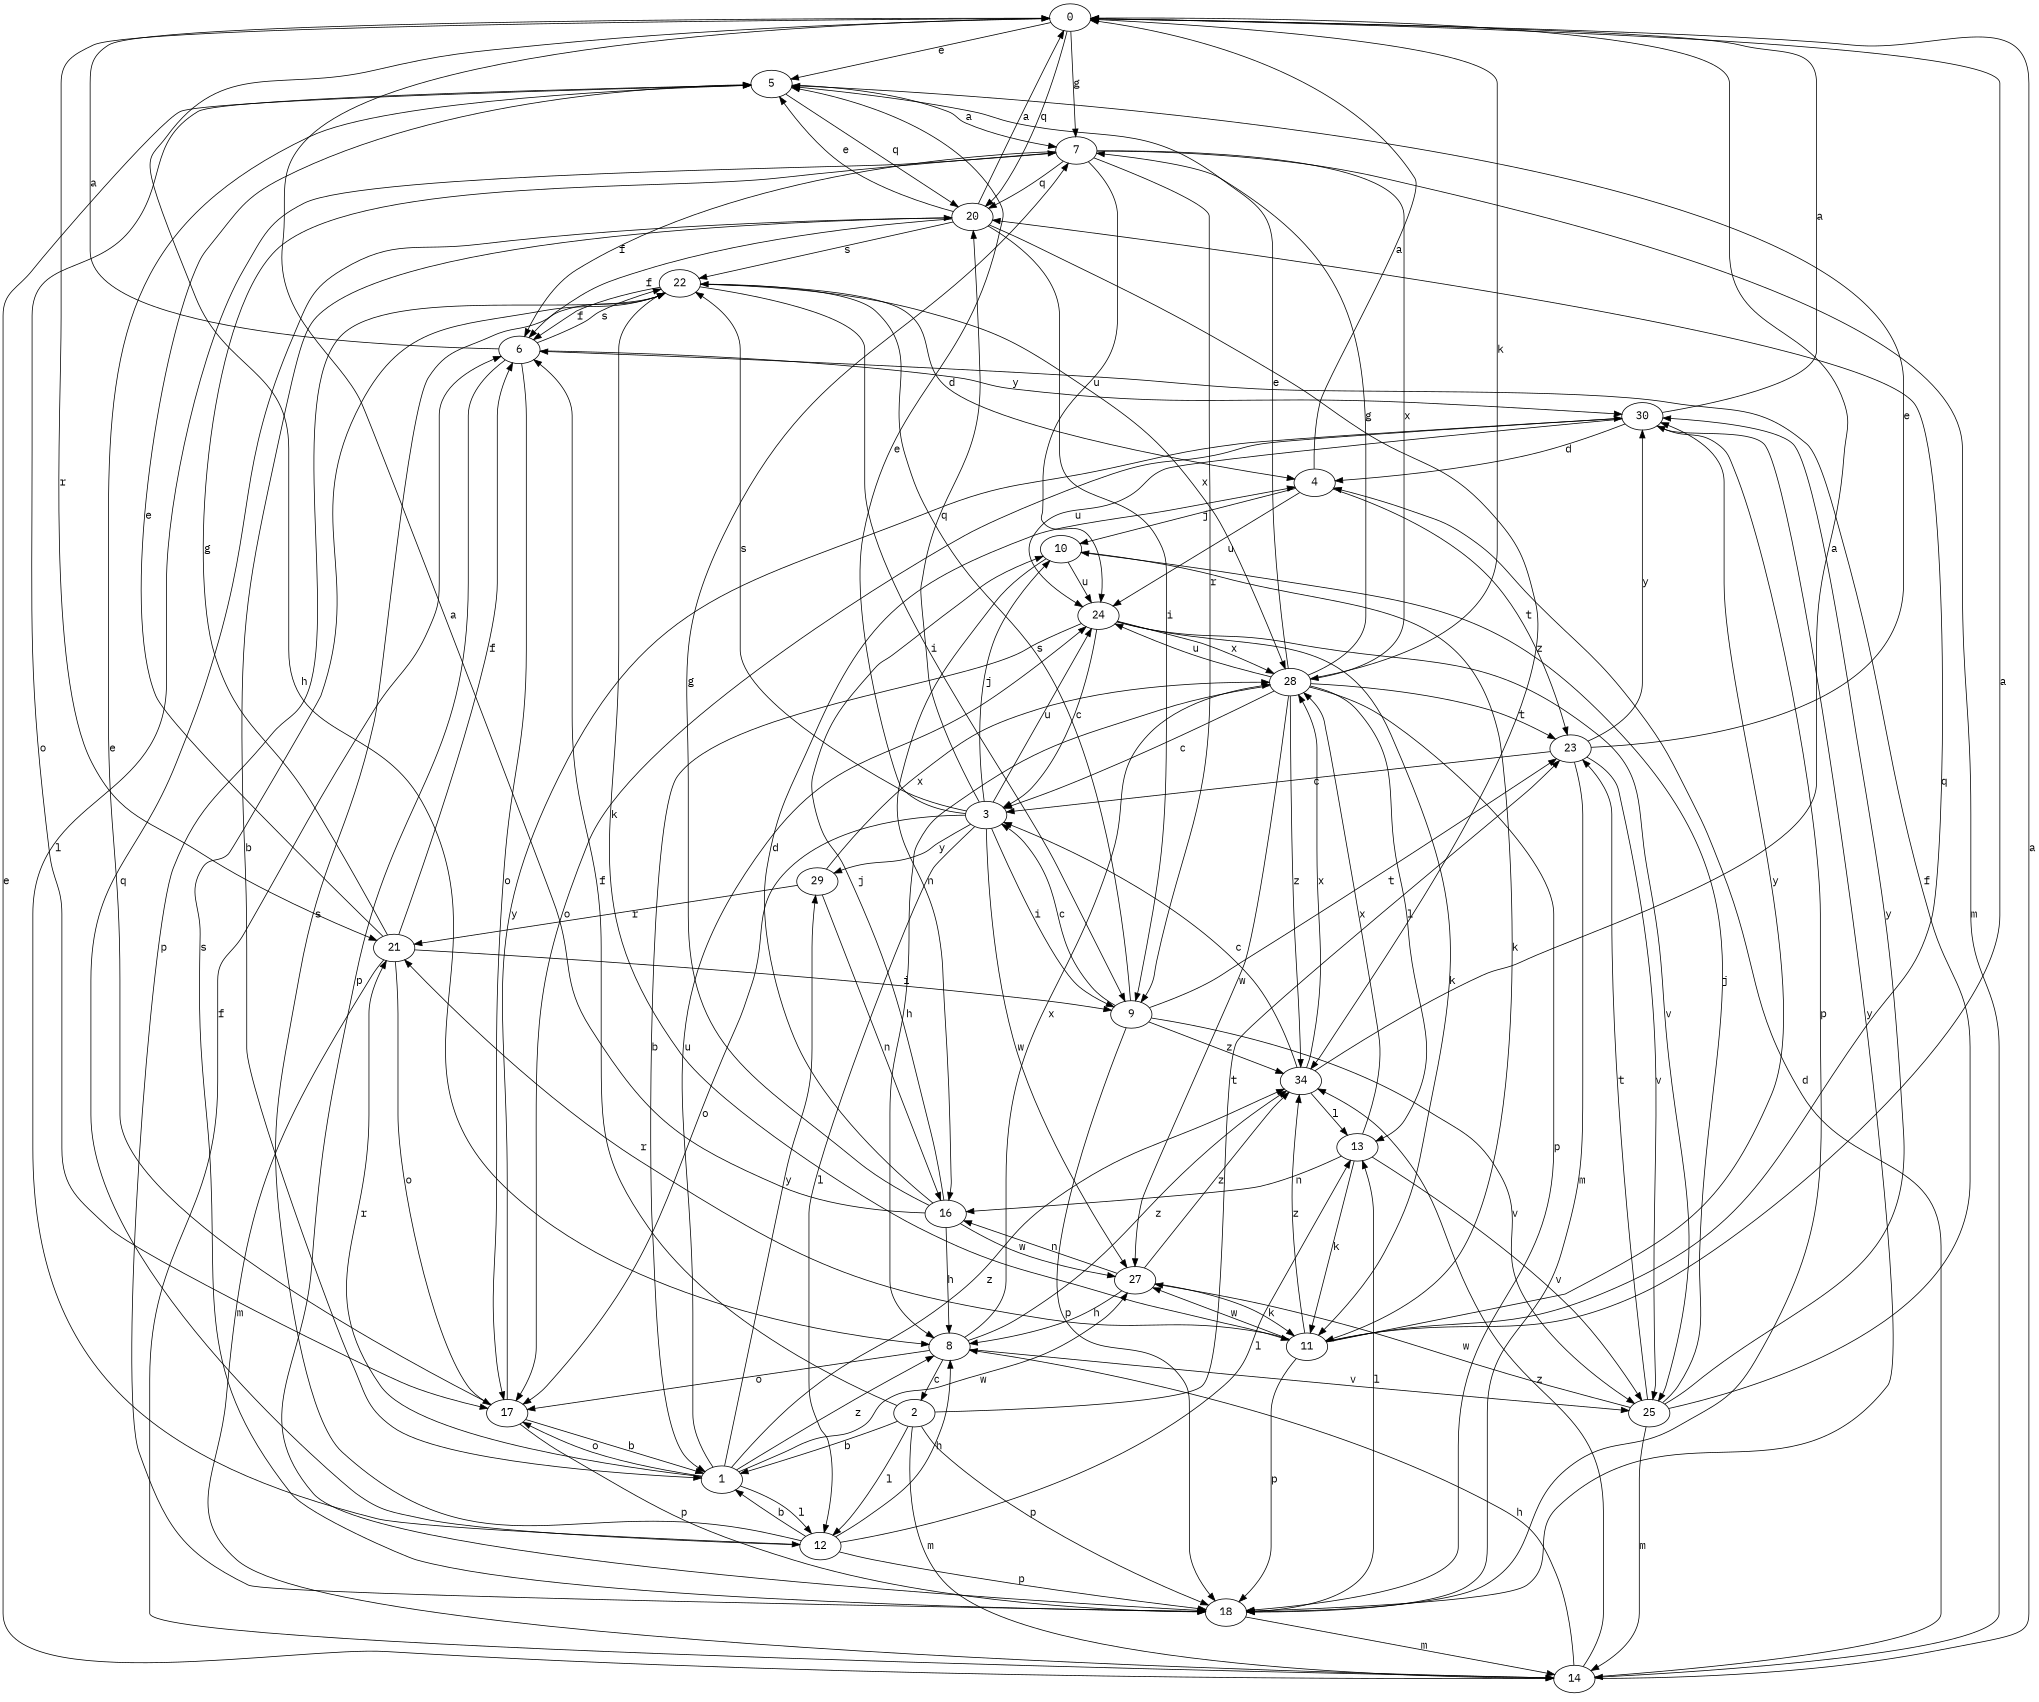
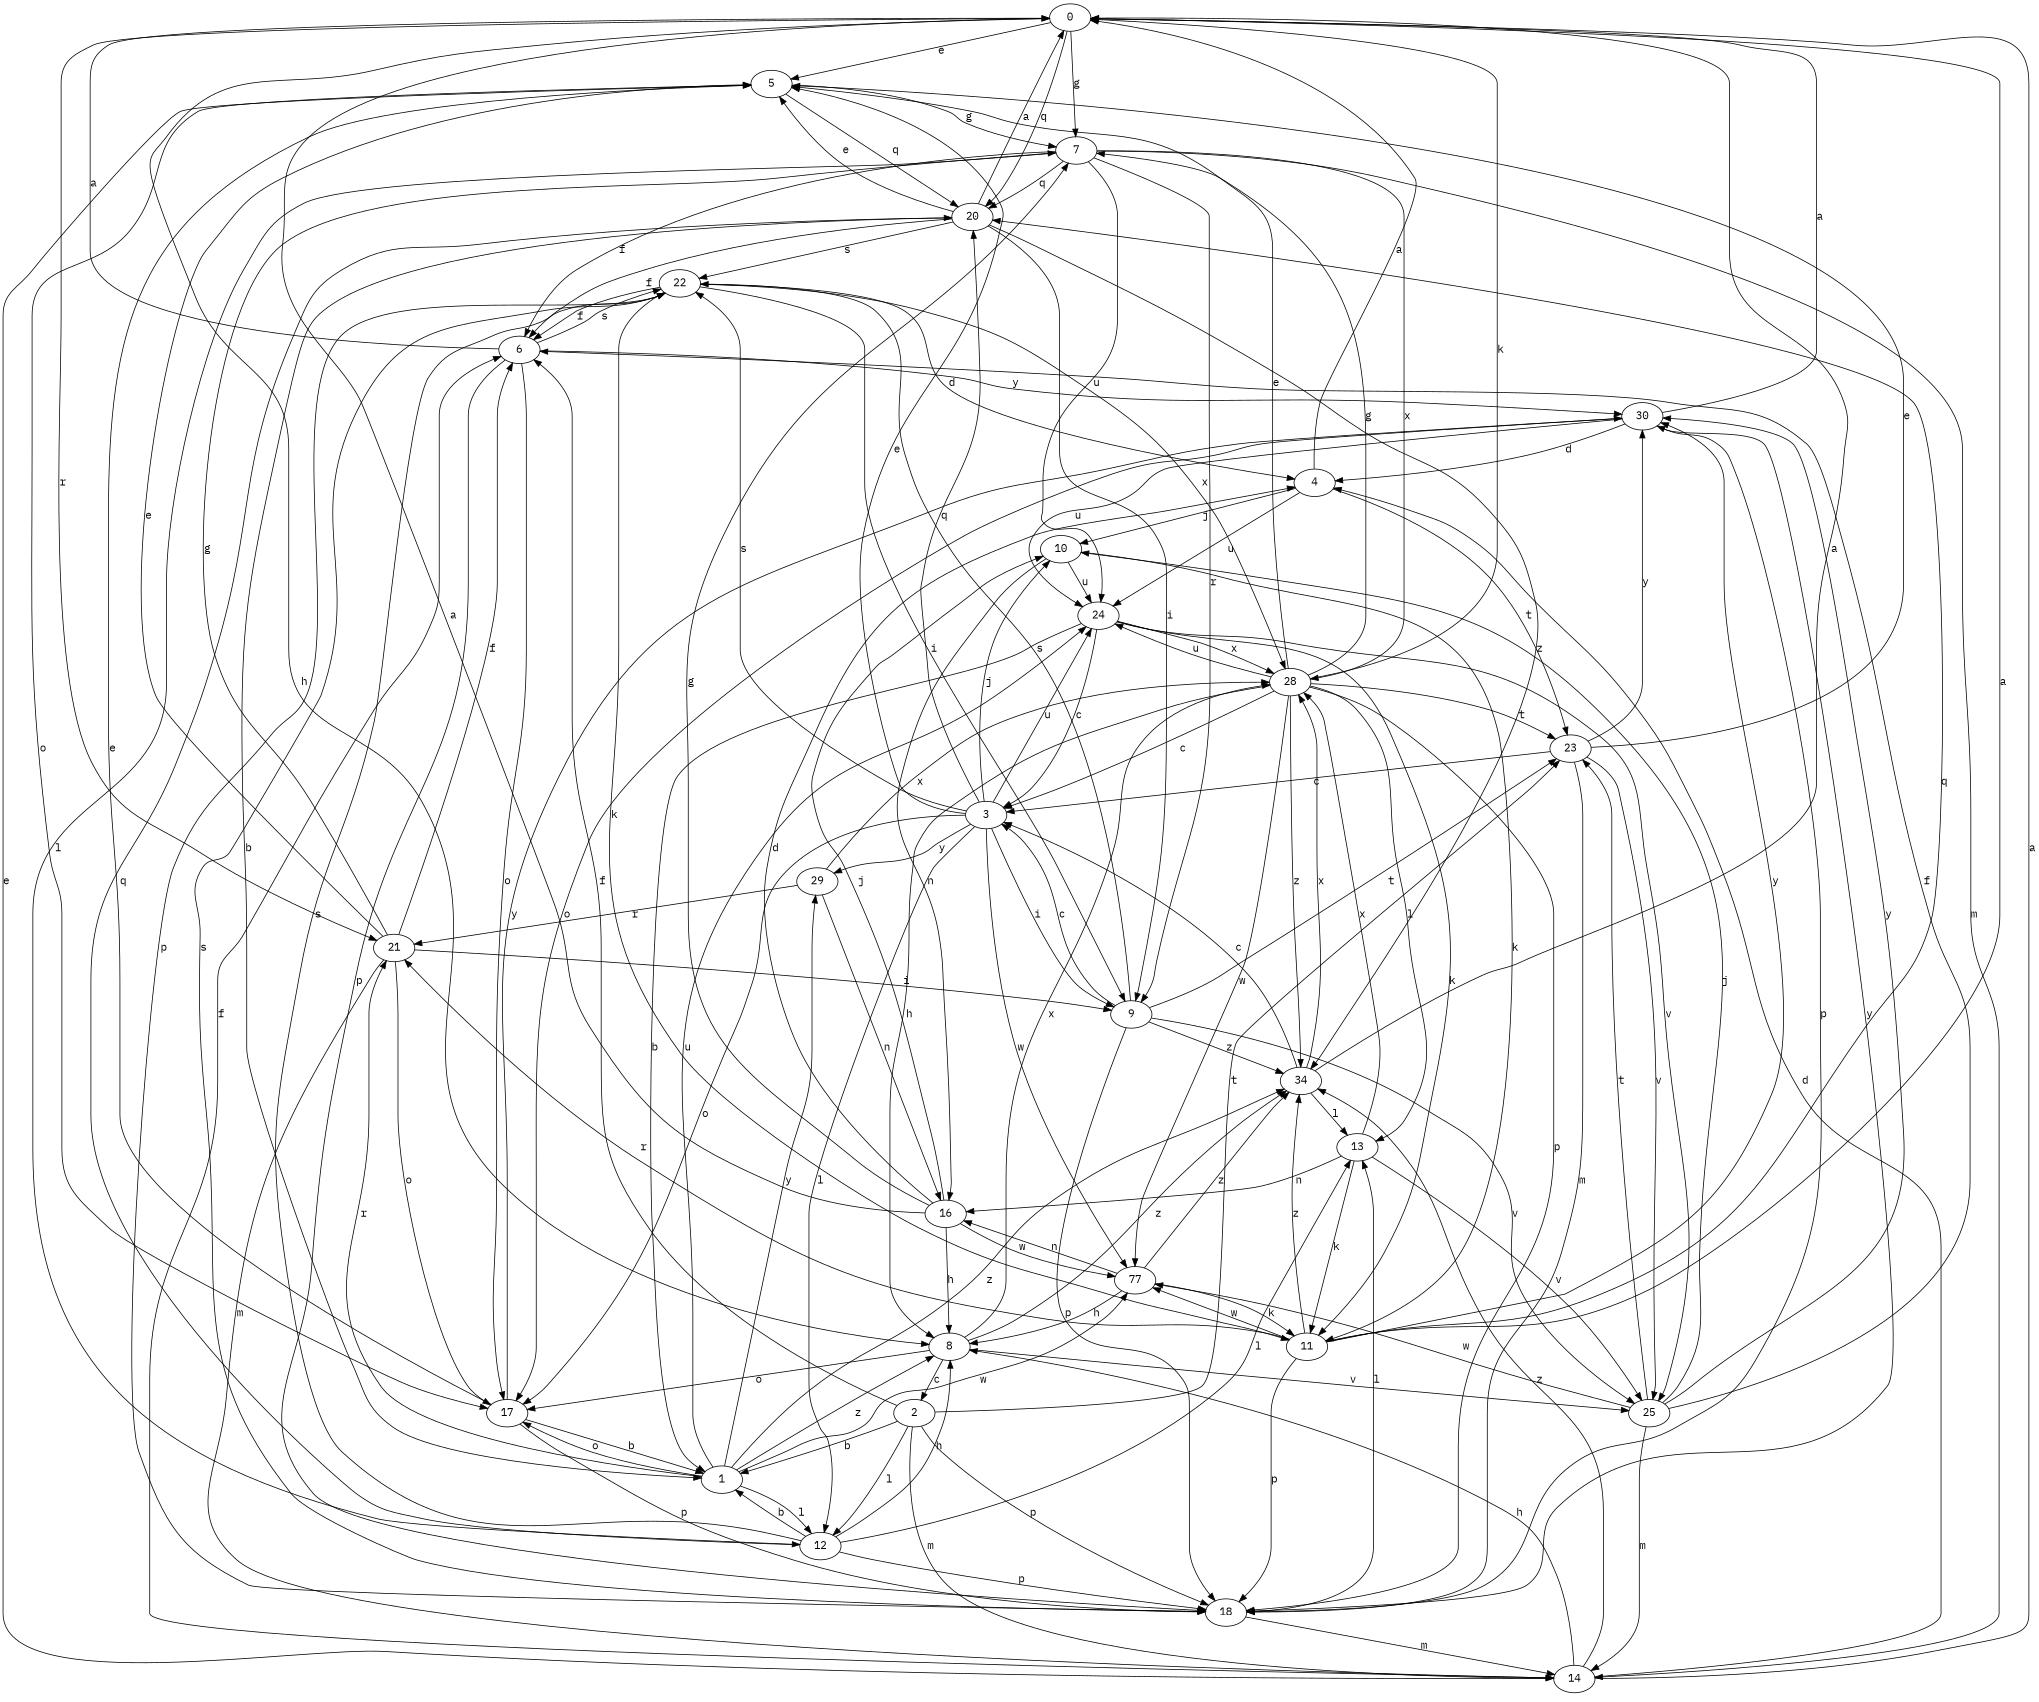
edge "5" -> "7": label "a" -> "g"
node "27": label "27" -> "77"
